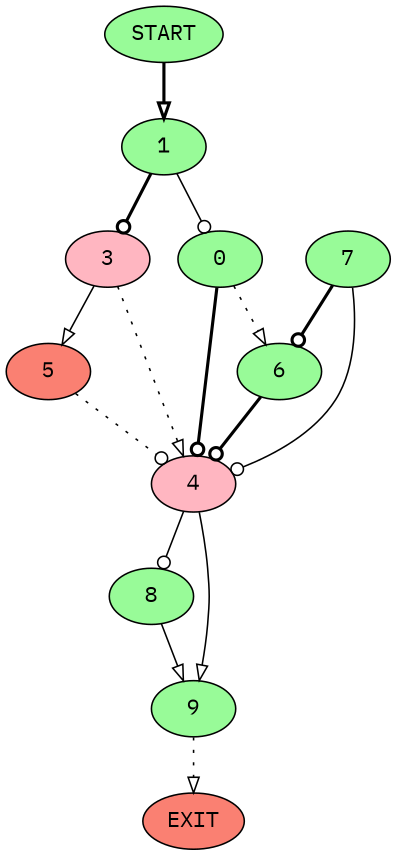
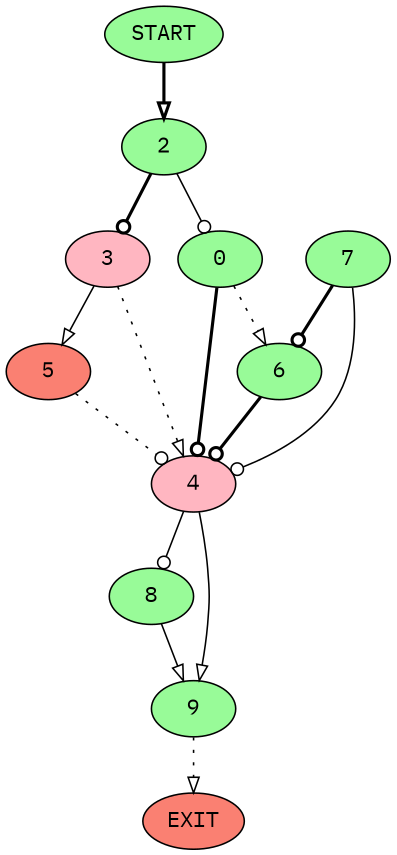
node "1": label "1" -> "2"
